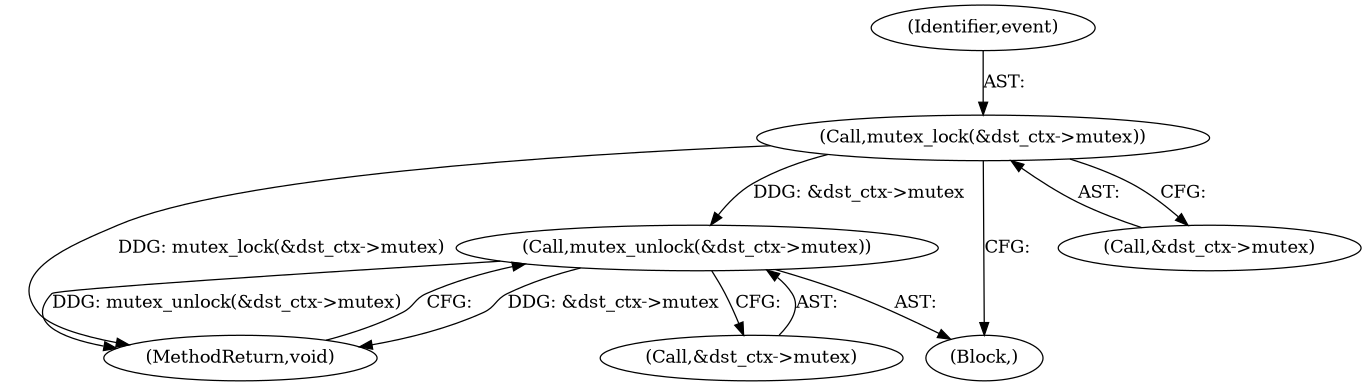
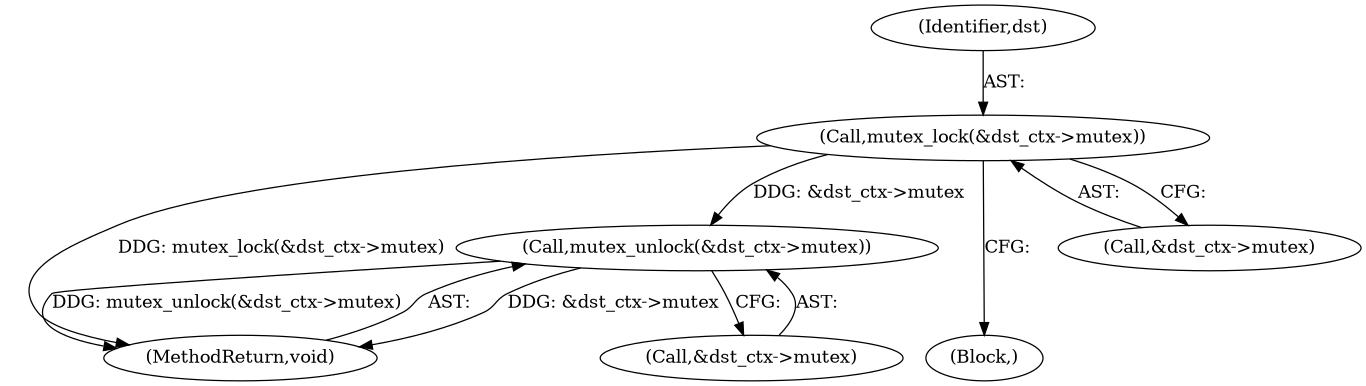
node "(Identifier,event)": label "(Identifier,event)" -> "(Identifier,dst)"
edge "(Call,mutex_unlock(&dst_ctx->mutex))" -> "(Block,)": removed, label "AST:"
edge "(MethodReturn,void)" -> "(Call,mutex_unlock(&dst_ctx->mutex))": label "CFG: " -> "AST: "
